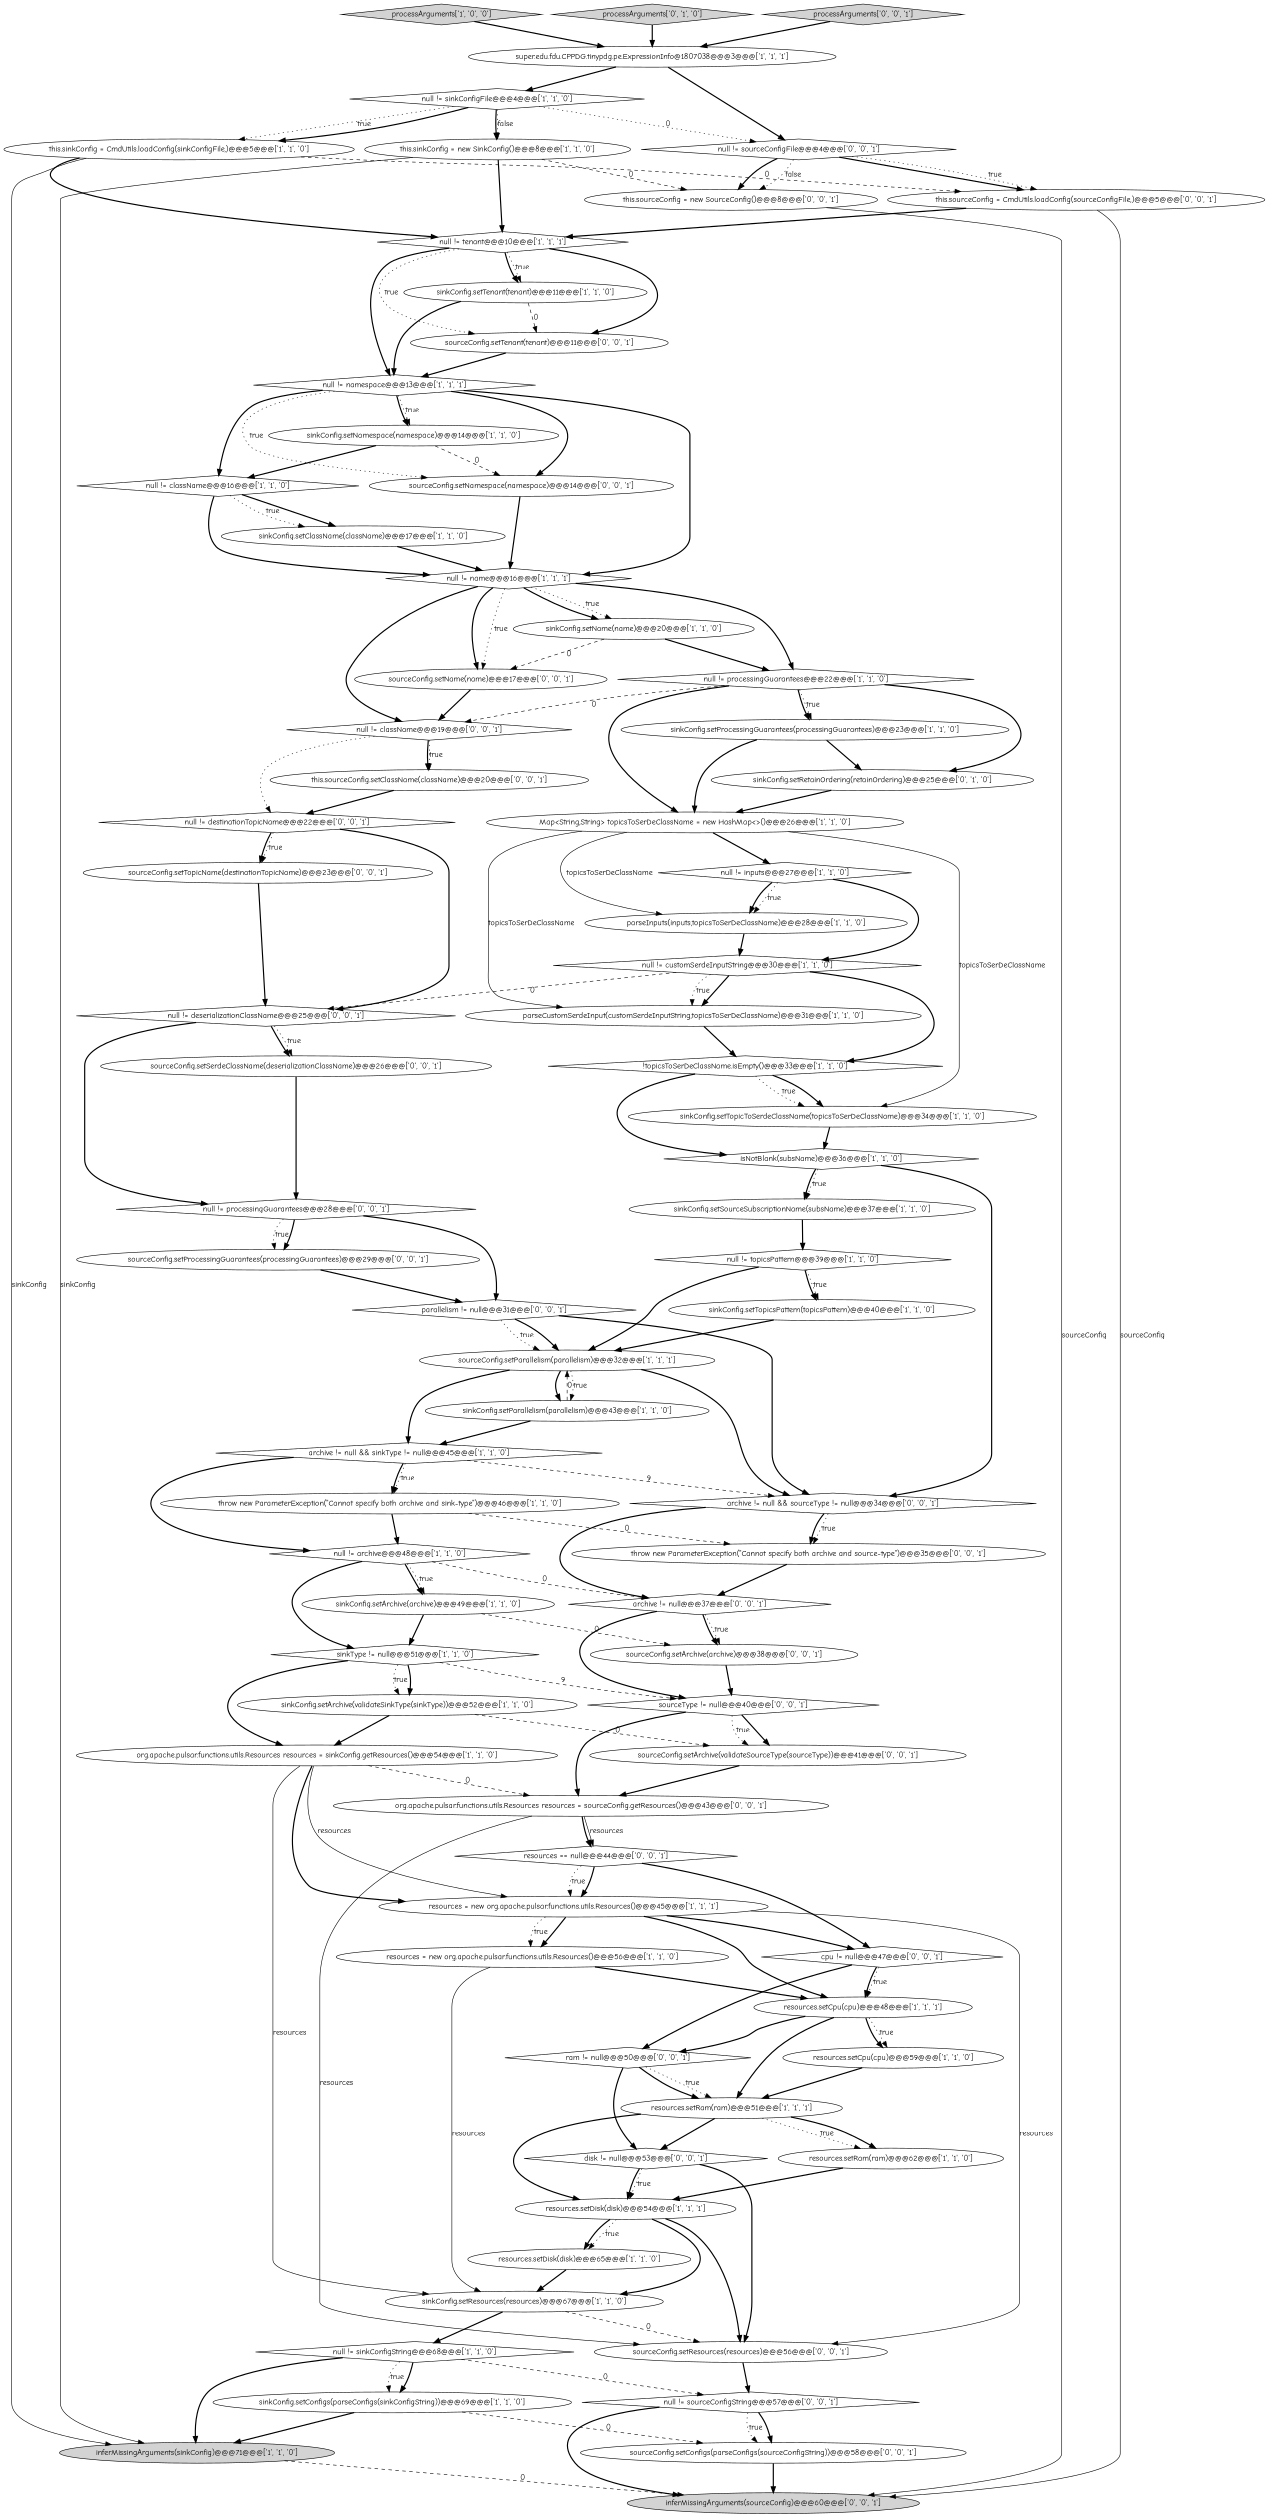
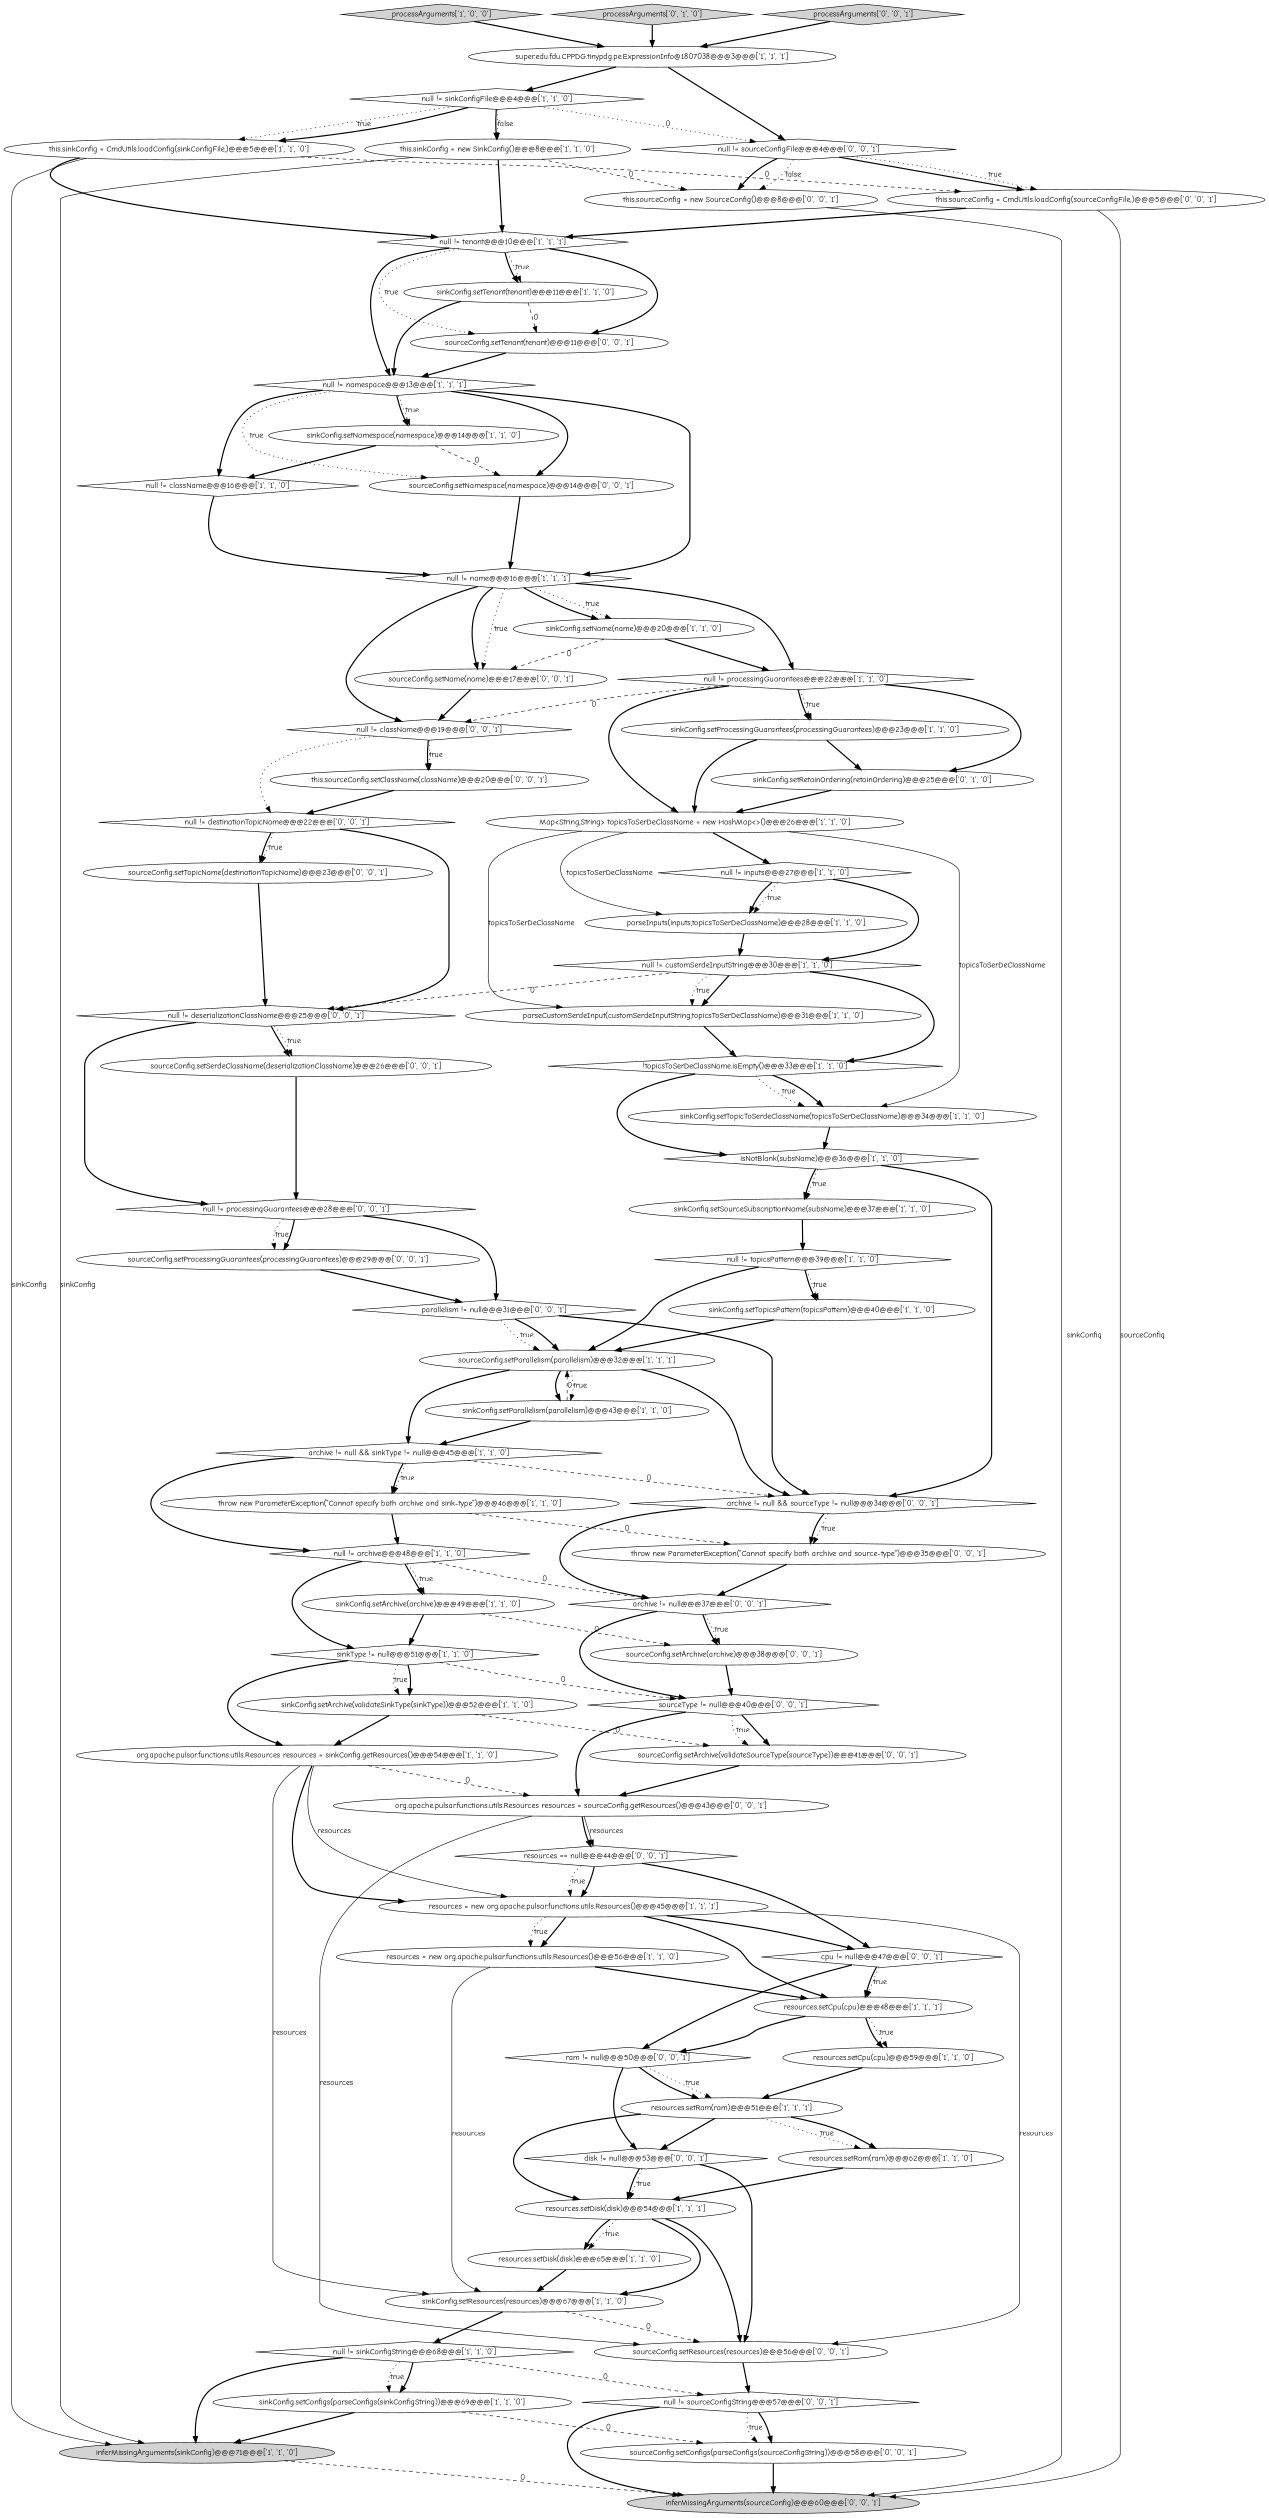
node "sinkConfig.setClassName(className)@@@17@@@['1', '1', '0']": removed
edge "this.sourceConfig = new SourceConfig()@@@8@@@['0', '0', '1']" -> "inferMissingArguments(sourceConfig)@@@60@@@['0', '0', '1']": label "sourceConfig" -> "sinkConfig"
edge "archive != null && sinkType != null@@@45@@@['1', '1', '0']" -> "archive != null && sourceType != null@@@34@@@['0', '0', '1']": label "9" -> "0"
edge "sinkType != null@@@51@@@['1', '1', '0']" -> "sourceType != null@@@40@@@['0', '0', '1']": label "9" -> "0"
edge "resources.setCpu(cpu)@@@48@@@['1', '1', '1']" -> "resources.setRam(ram)@@@51@@@['1', '1', '1']": removed
